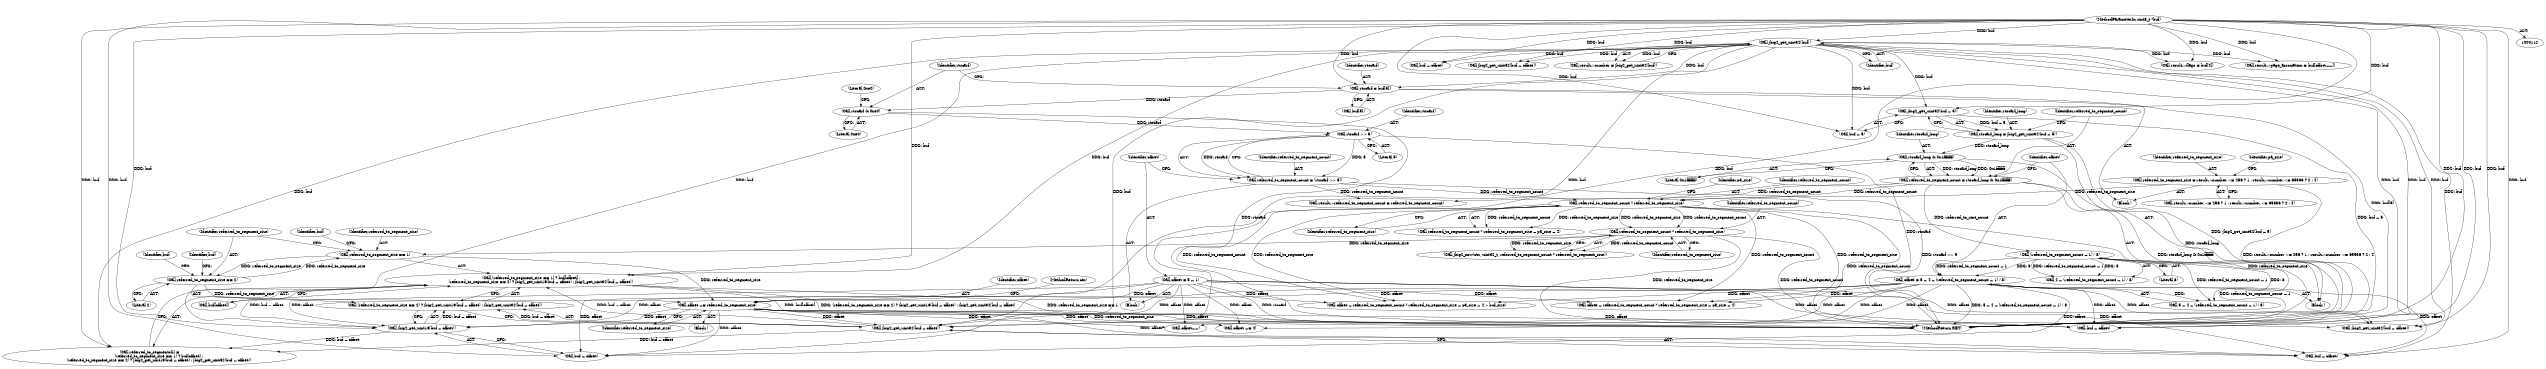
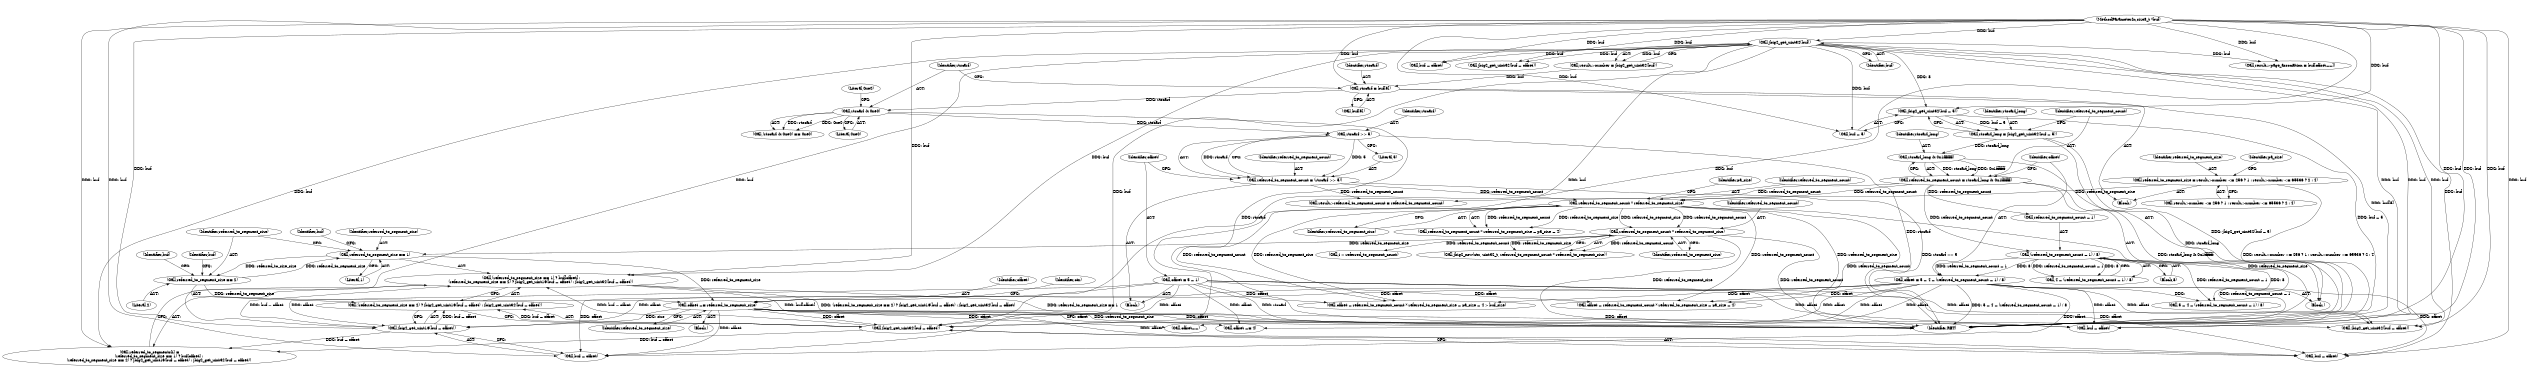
node "(MethodParameterIn,uint8_t *buf)": label "(MethodParameterIn,uint8_t *buf)" -> "(MethodParameterIn,size8_t *buf)"
node "1000112": removed
node "(Call,result->flags = buf[4])": removed
edge "(Call,jbig2_get_uint32(buf))" -> "(Call,jbig2_get_uint32(buf + 5))": label "DDG: buf" -> "DDG: 8"
edge "(Call,jbig2_get_uint32(buf))" -> "(Call,rtscarf = buf[5])": now "(Call,result->number = jbig2_get_uint32(buf))" -> "(Call,rtscarf = buf[5])"
node "(Call,(rtscarf & 0xe0) == 0xe0)": added
edge "(Literal,5)" -> "(Call,rtscarf >> 5)": now "(Literal,5)" -> "(Call,referred_to_segment_count = (rtscarf >> 5))"
node "(Literal,0x1fffffff)": removed
edge "(Call,referred_to_segment_count = rtscarf_long & 0x1fffffff)" -> "(Call,(referred_to_segment_count + 1) / 8)": label "DDG: referred_to_uint_count" -> "DDG: referred_to_segment_count"
node "(Call,referred_to_segment_count + 1)": added
node "(Call,i < referred_to_segment_count)": added
edge "(Call,4 + (referred_to_segment_count + 1) / 8)" -> "(Call,(referred_to_segment_count + 1) / 8)": added, label "CFG:"
edge "(Call,referred_to_segment_size == 1)" -> "(Call,referred_to_segment_size == 2)": label "DDG: referred_to_segment_size" -> "DDG: referred_to_size_size"
node "(Literal,1)": added
node "(MethodReturn,ctx)": label "(MethodReturn,ctx)" -> "(Identifier,ctx)"
node "(Literal,8)": label "(Literal,8)" -> "(Block,8)"
edge "(Call,referred_to_segment_size == 2)" -> "(Literal,2)": removed, label "CFG:"
edge "(Call,5 + 4 + (referred_to_segment_count + 1) / 8)" -> "(Call,offset = 5 + 4 + (referred_to_segment_count + 1) / 8)": removed, label "AST:"
edge "(Call,offset = 5 + 1)" -> "(Call,offset += referred_to_segment_size)": removed, label "DDG: offset"
edge "(Call,offset = 5 + 1)" -> "(Call,offset++)": removed, label "DDG: offset"
node "(Call,buf[offset])": removed
edge "(Call,offset += referred_to_segment_size)" -> "(Call,jbig2_get_uint16(buf + offset))": label "DDG: offset" -> "DDG: size"
edge "(Call,offset += referred_to_segment_size)" -> "(Call,offset += 4)": label "DDG: offset" -> "CFG: offset"
node "(MethodReturn,RET)": label "(MethodReturn,RET)" -> "(Identifier,RET)"
